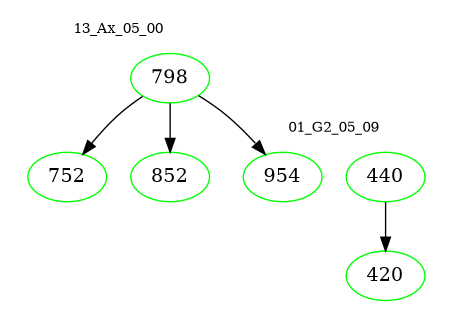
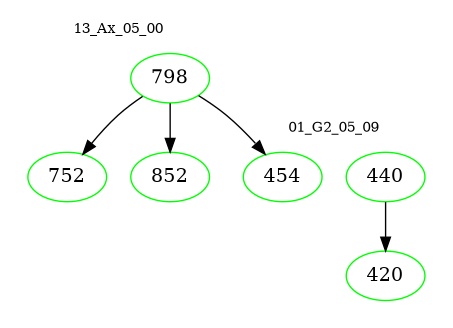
node "954": label "954" -> "454"
